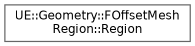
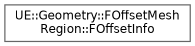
node "UE::Geometry::FOffsetMesh Region::Region": label "UE::Geometry::FOffsetMesh Region::Region" -> "UE::Geometry::FOffsetMesh Region::FOffsetInfo"
